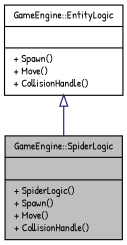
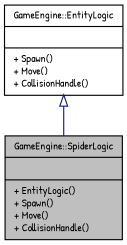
node "GameEngine::SpiderLogic": text "+ SpiderLogic()" -> "+ EntityLogic()"
